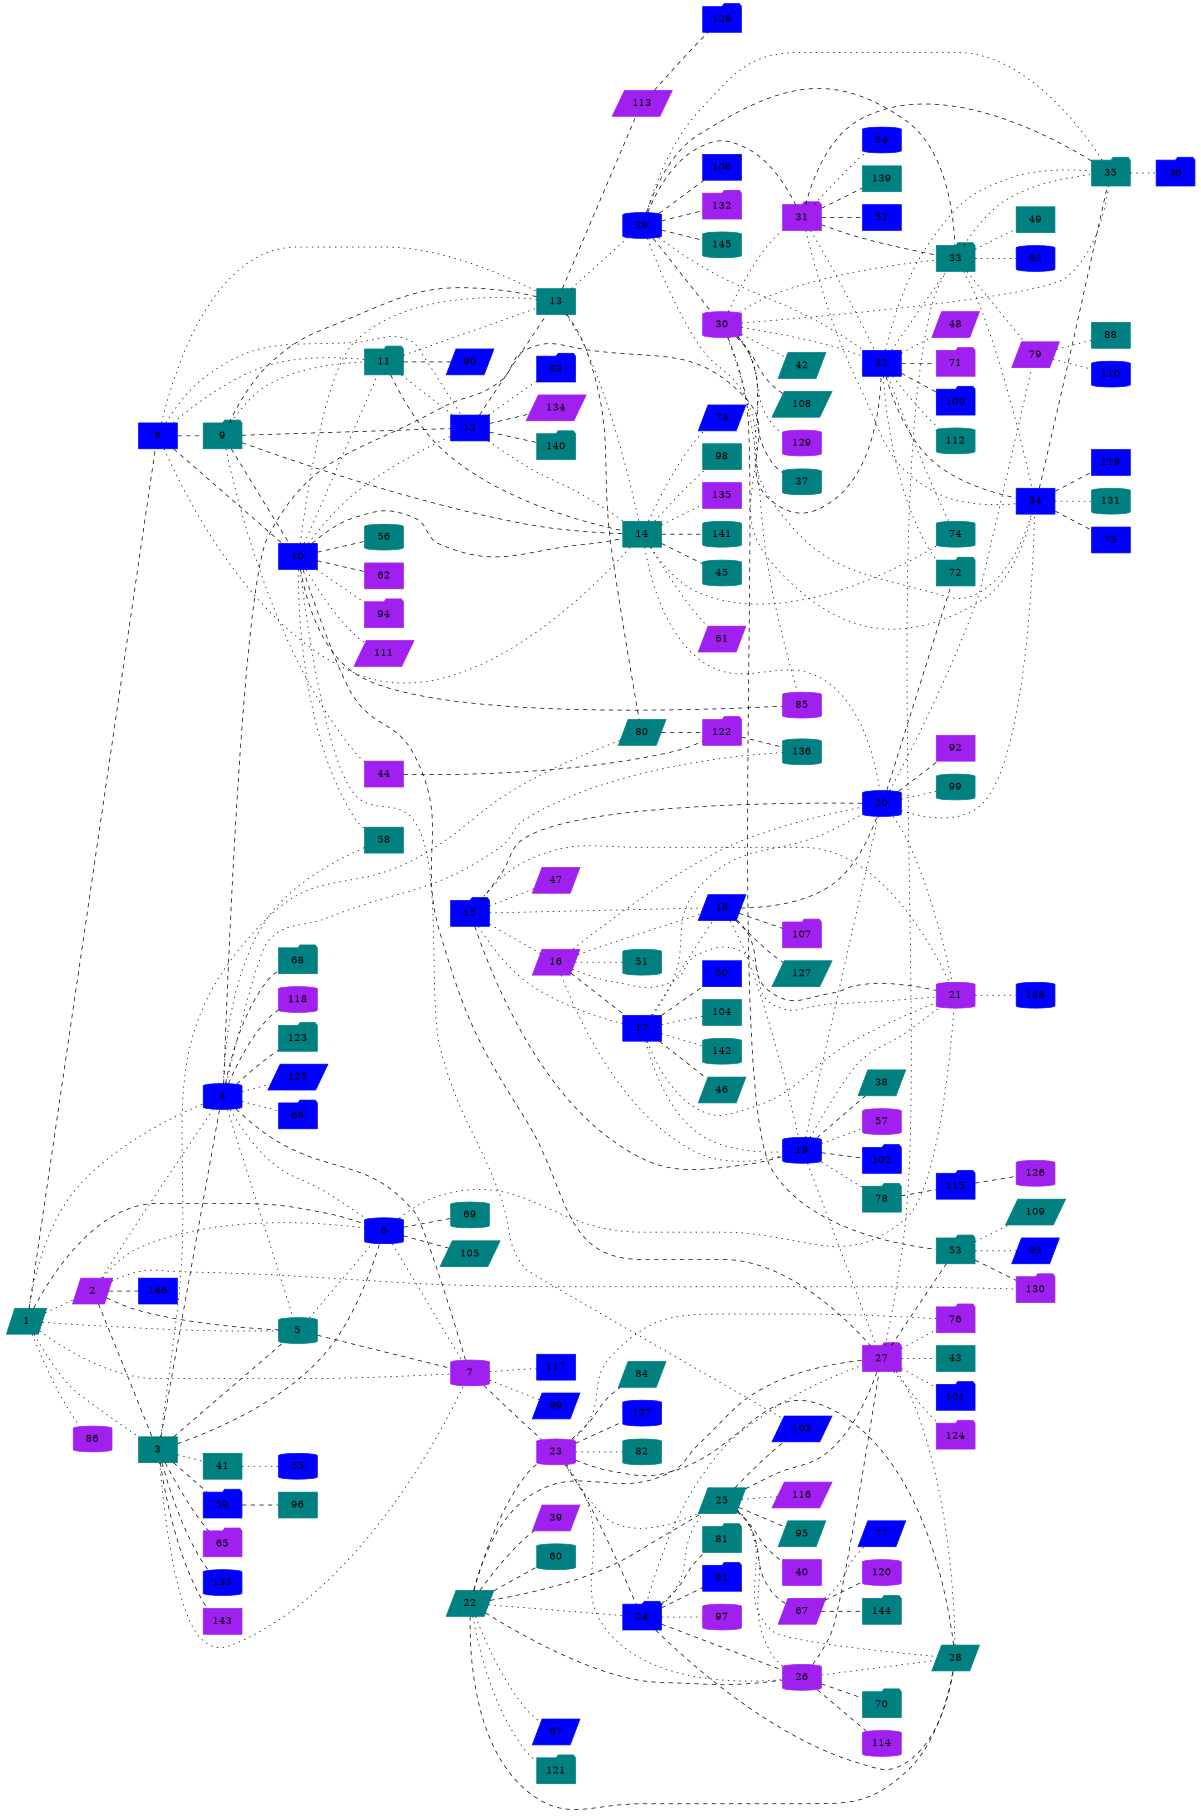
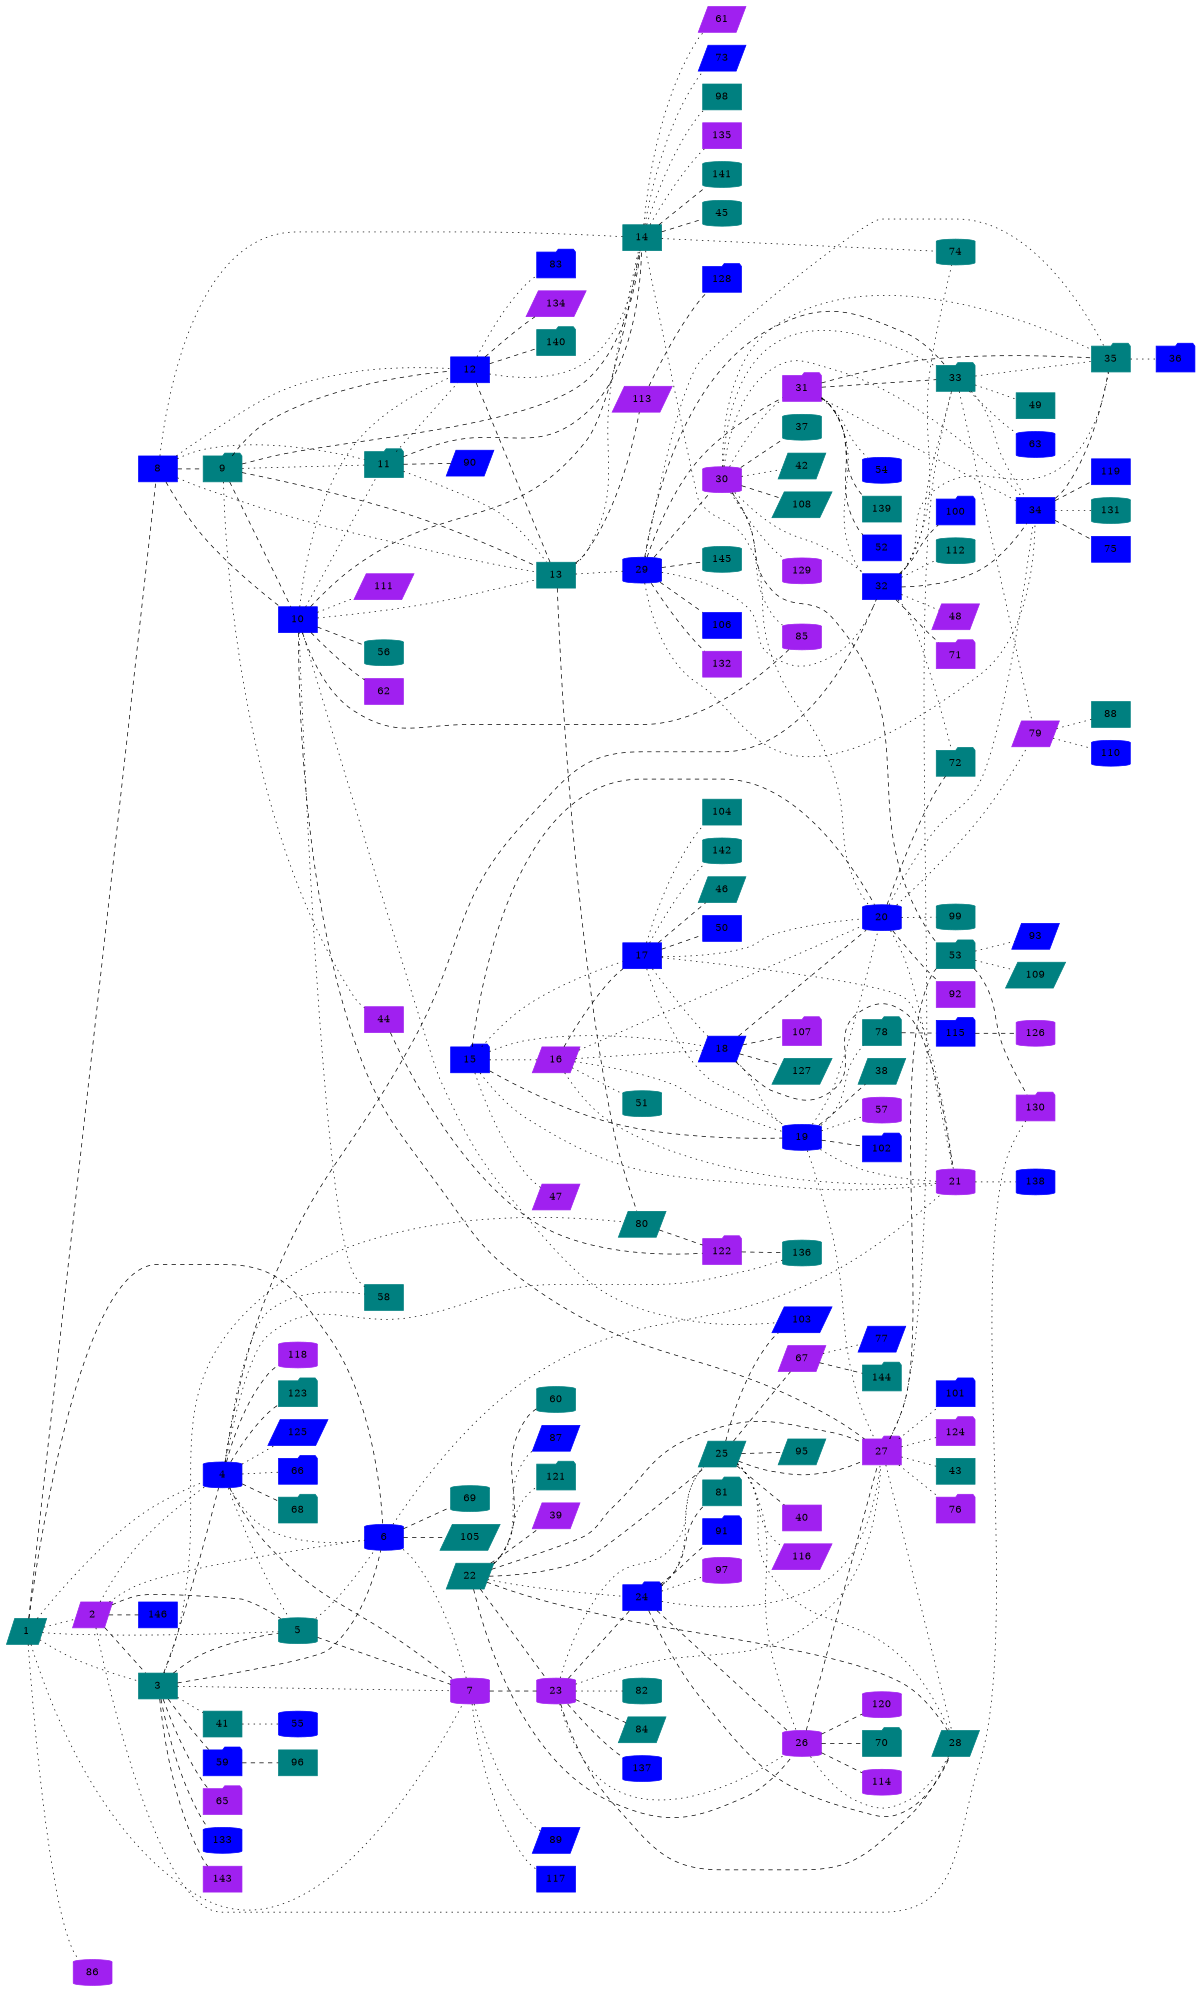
node "132": shape folder -> box
node "94": removed
edge "76" -- "23": now "27" -- "23"
edge "120" -- "67": now "120" -- "26"
